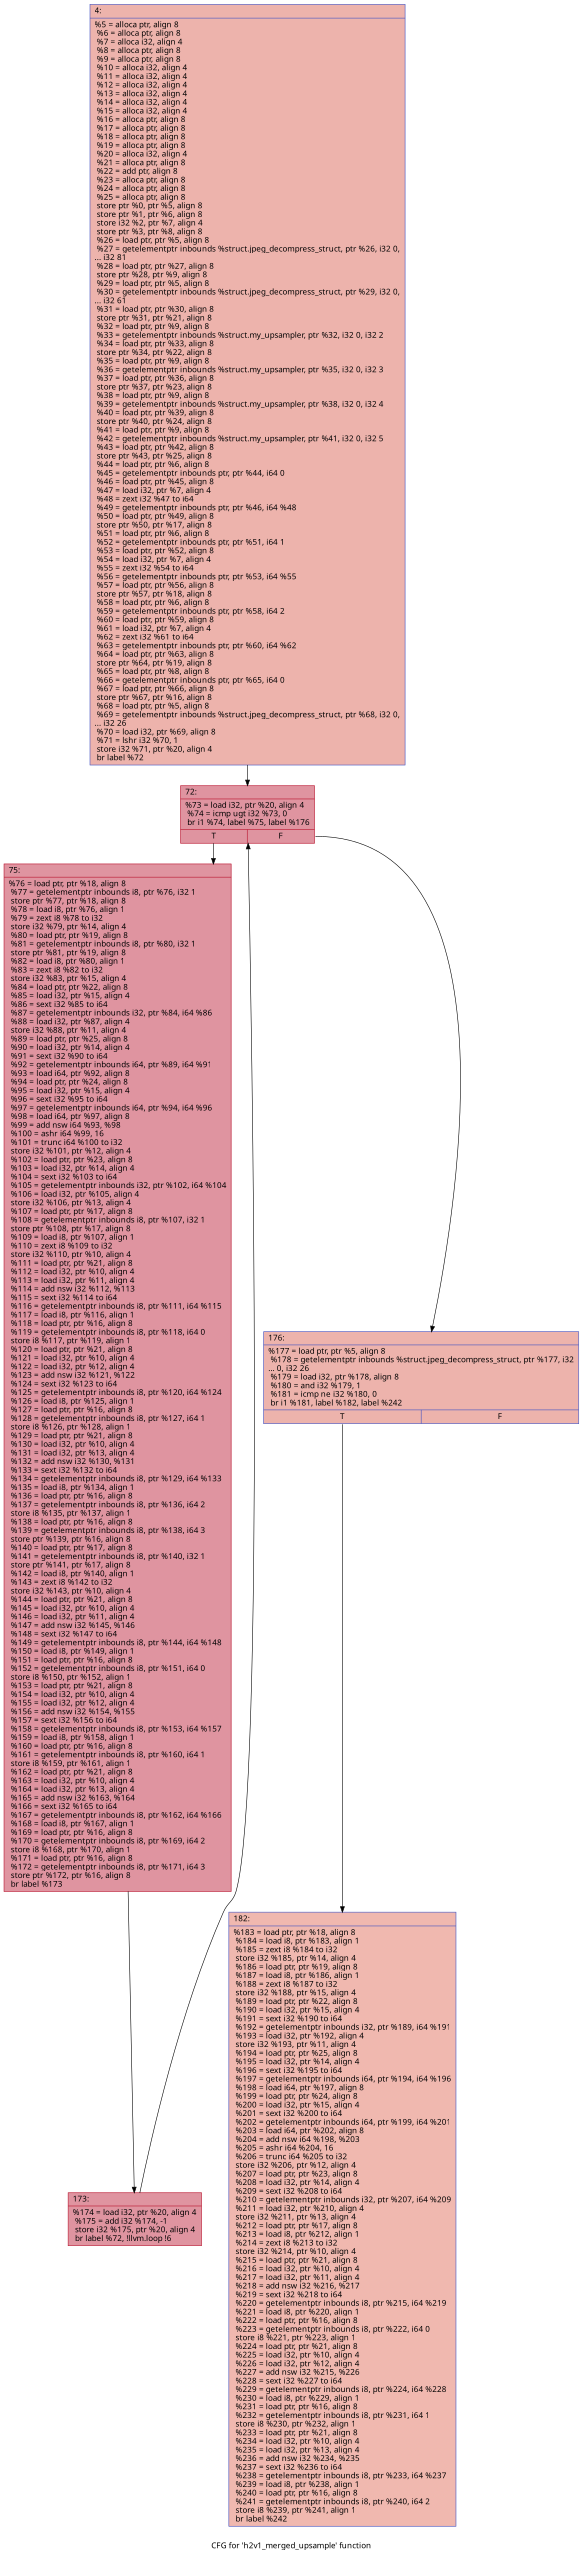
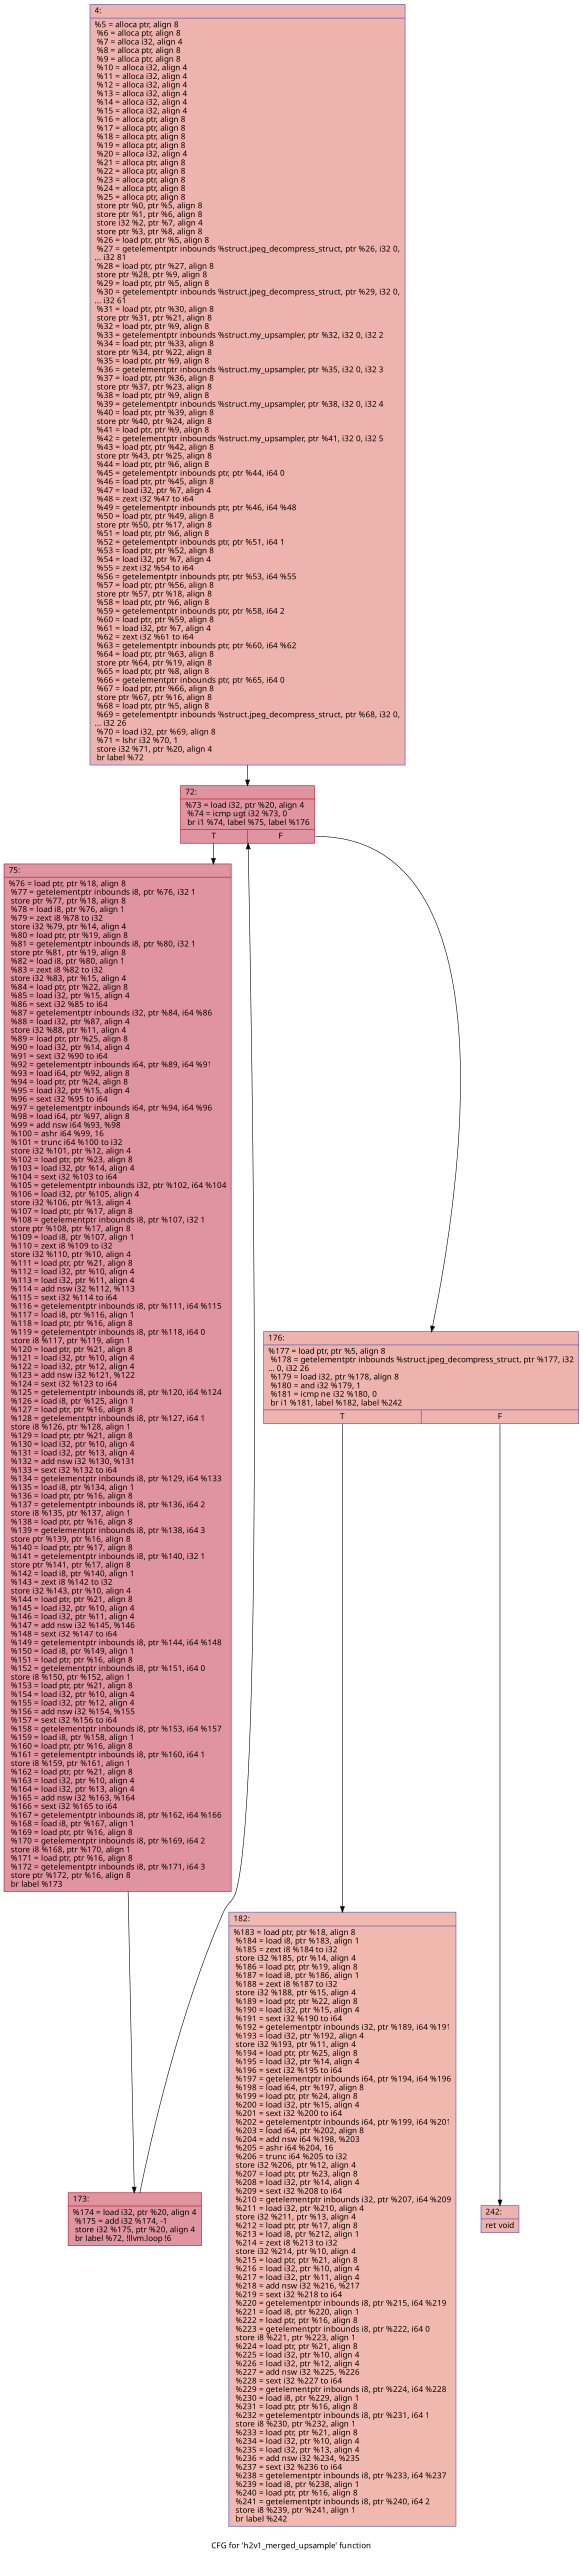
node "4:": text "%22 = add ptr, align 8" -> "%22 = alloca ptr, align 8"
node "242:": added
node "182:": text "%227 = add nsw i32 %215, %226" -> "%227 = add nsw i32 %225, %226"
